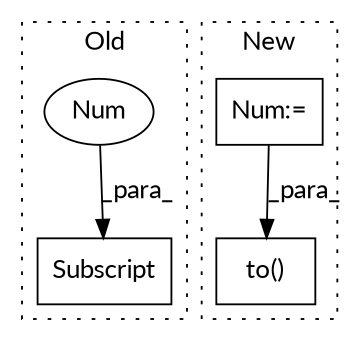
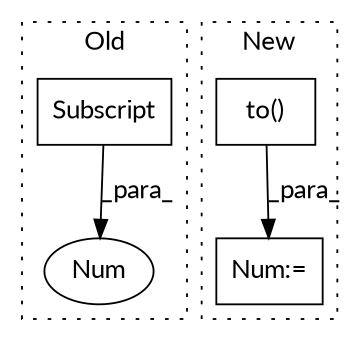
edge "Num" -> "Subscript": reversed
edge "Num:=" -> "to()": reversed
